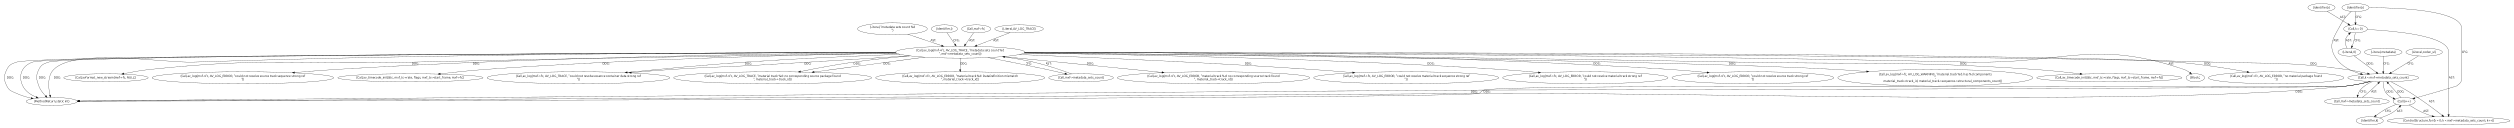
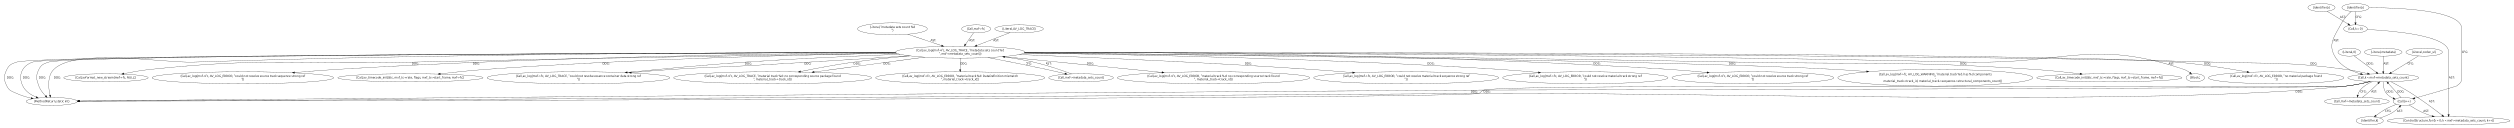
node "(Identifier,i)": removed
edge "(Call,k = 0)" -> "(Literal,0)": removed, label "CFG:"
edge "(Literal,0)" -> "(Call,k = 0)": removed, label "AST:"
edge "(Literal,metadata)" -> "(Call,k < mxf->metadata_sets_count)": label "CFG: " -> "AST: "
